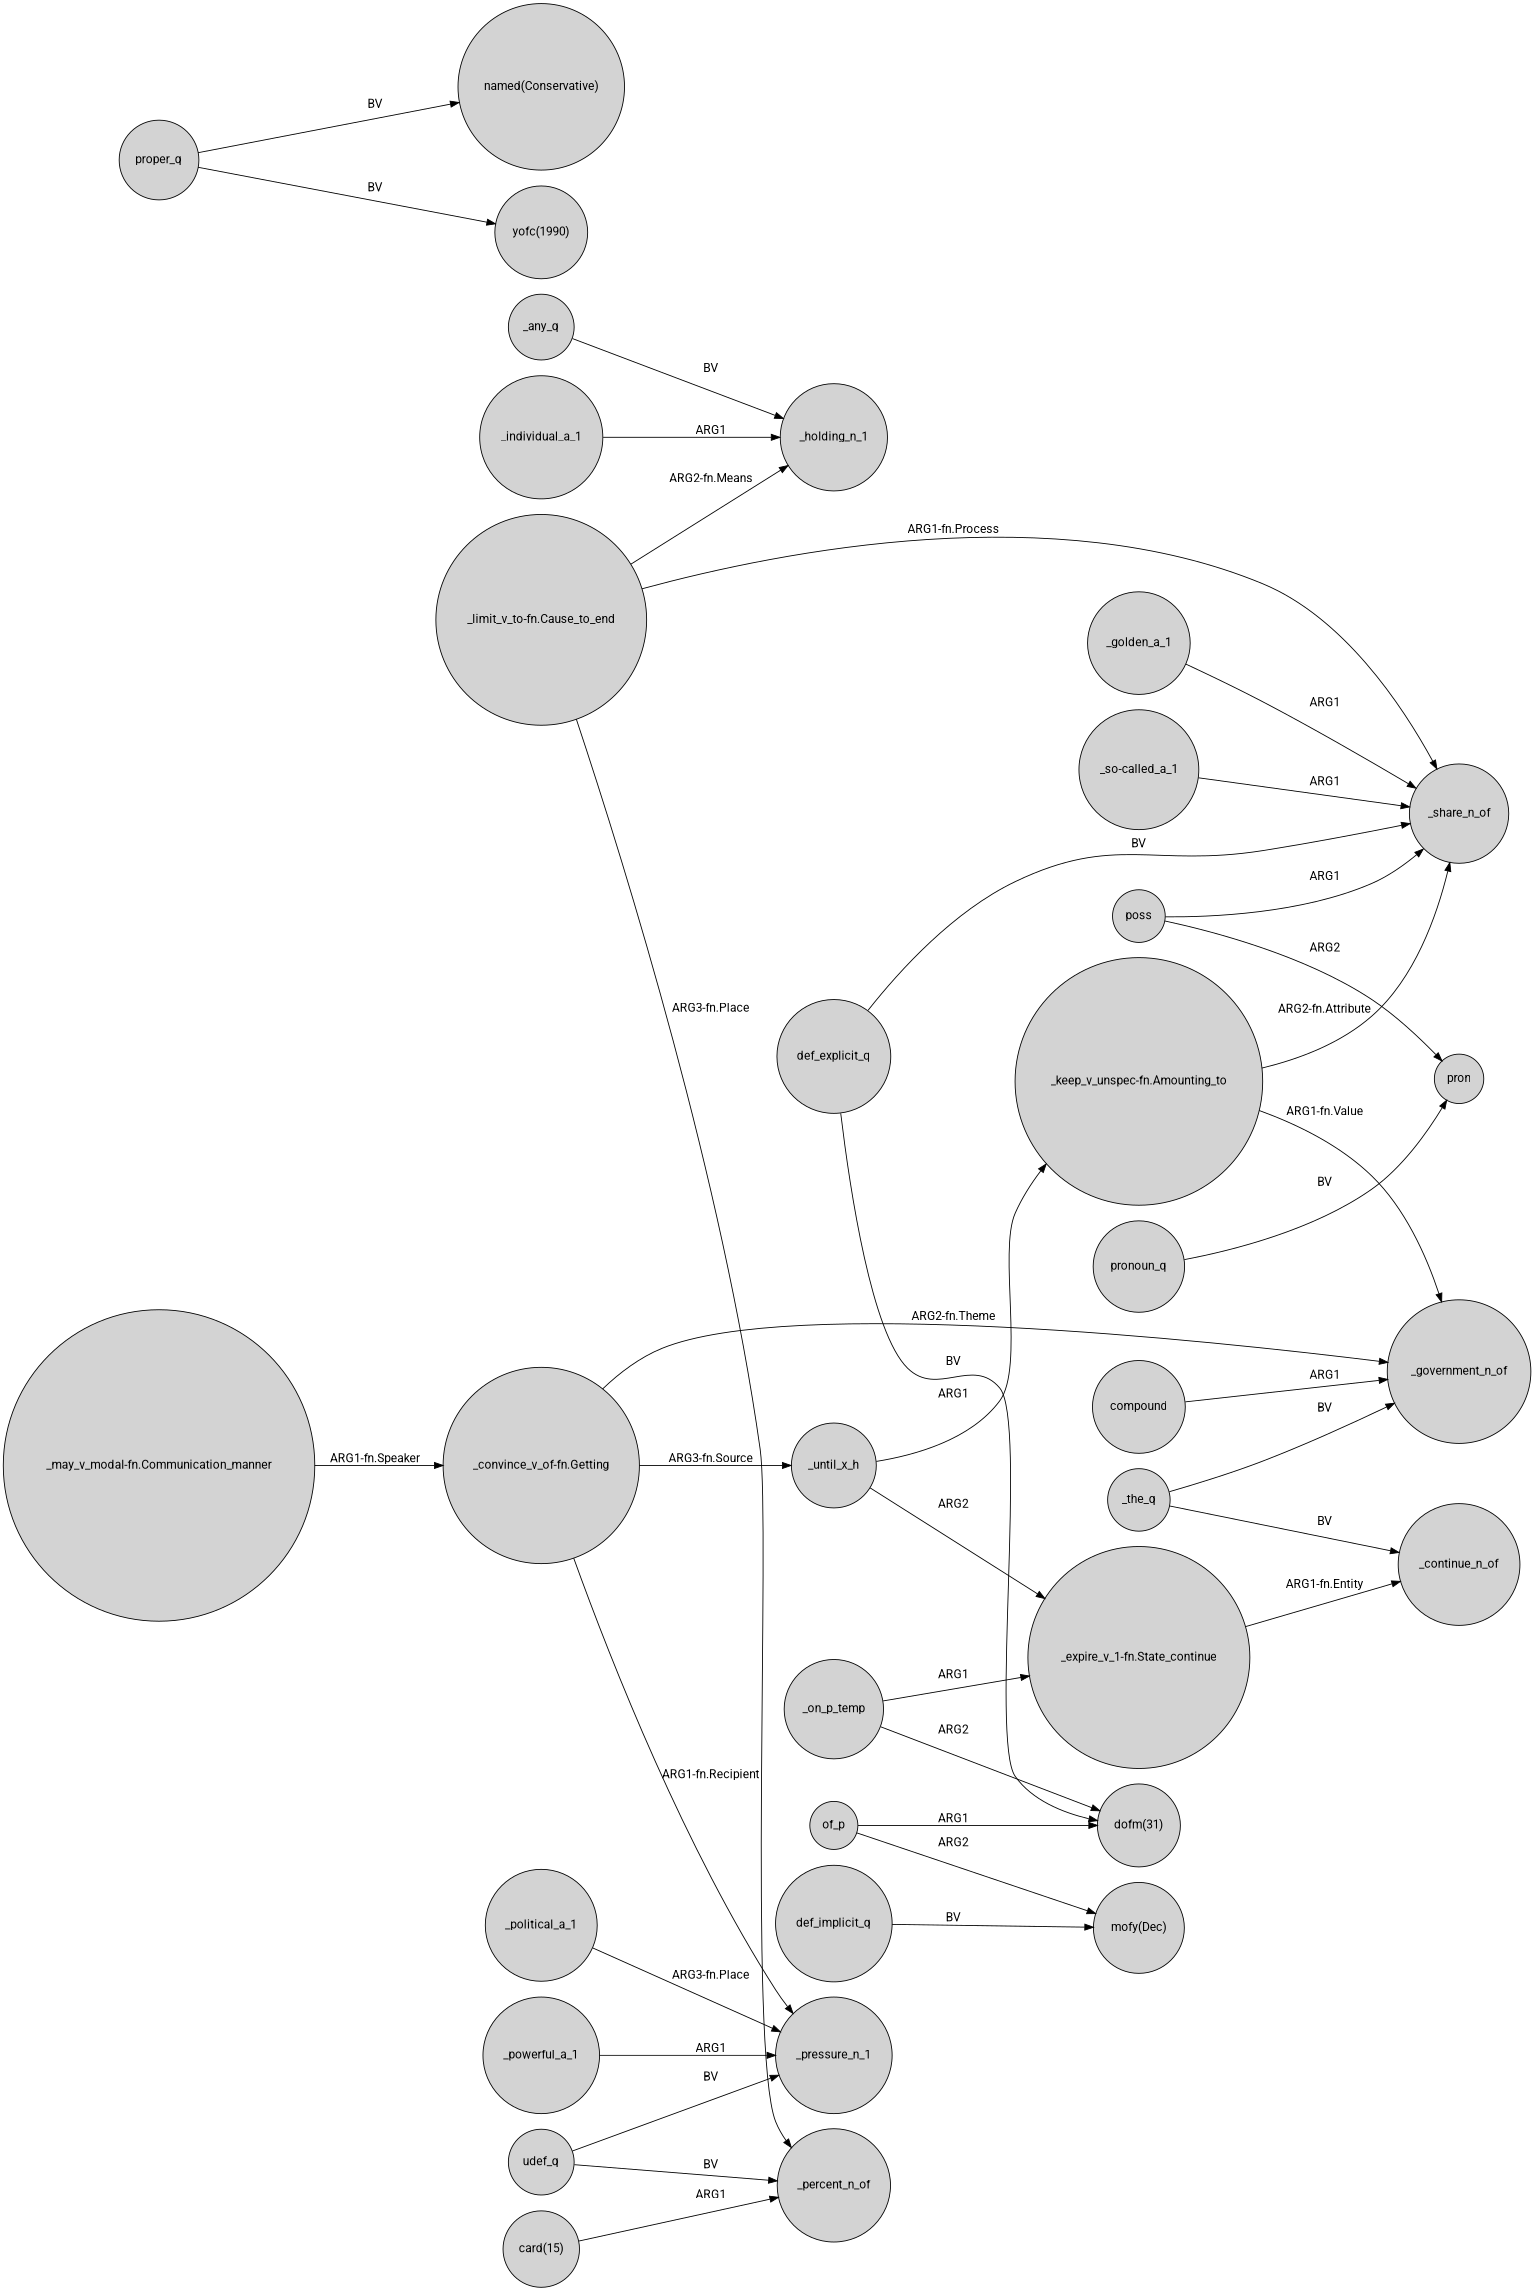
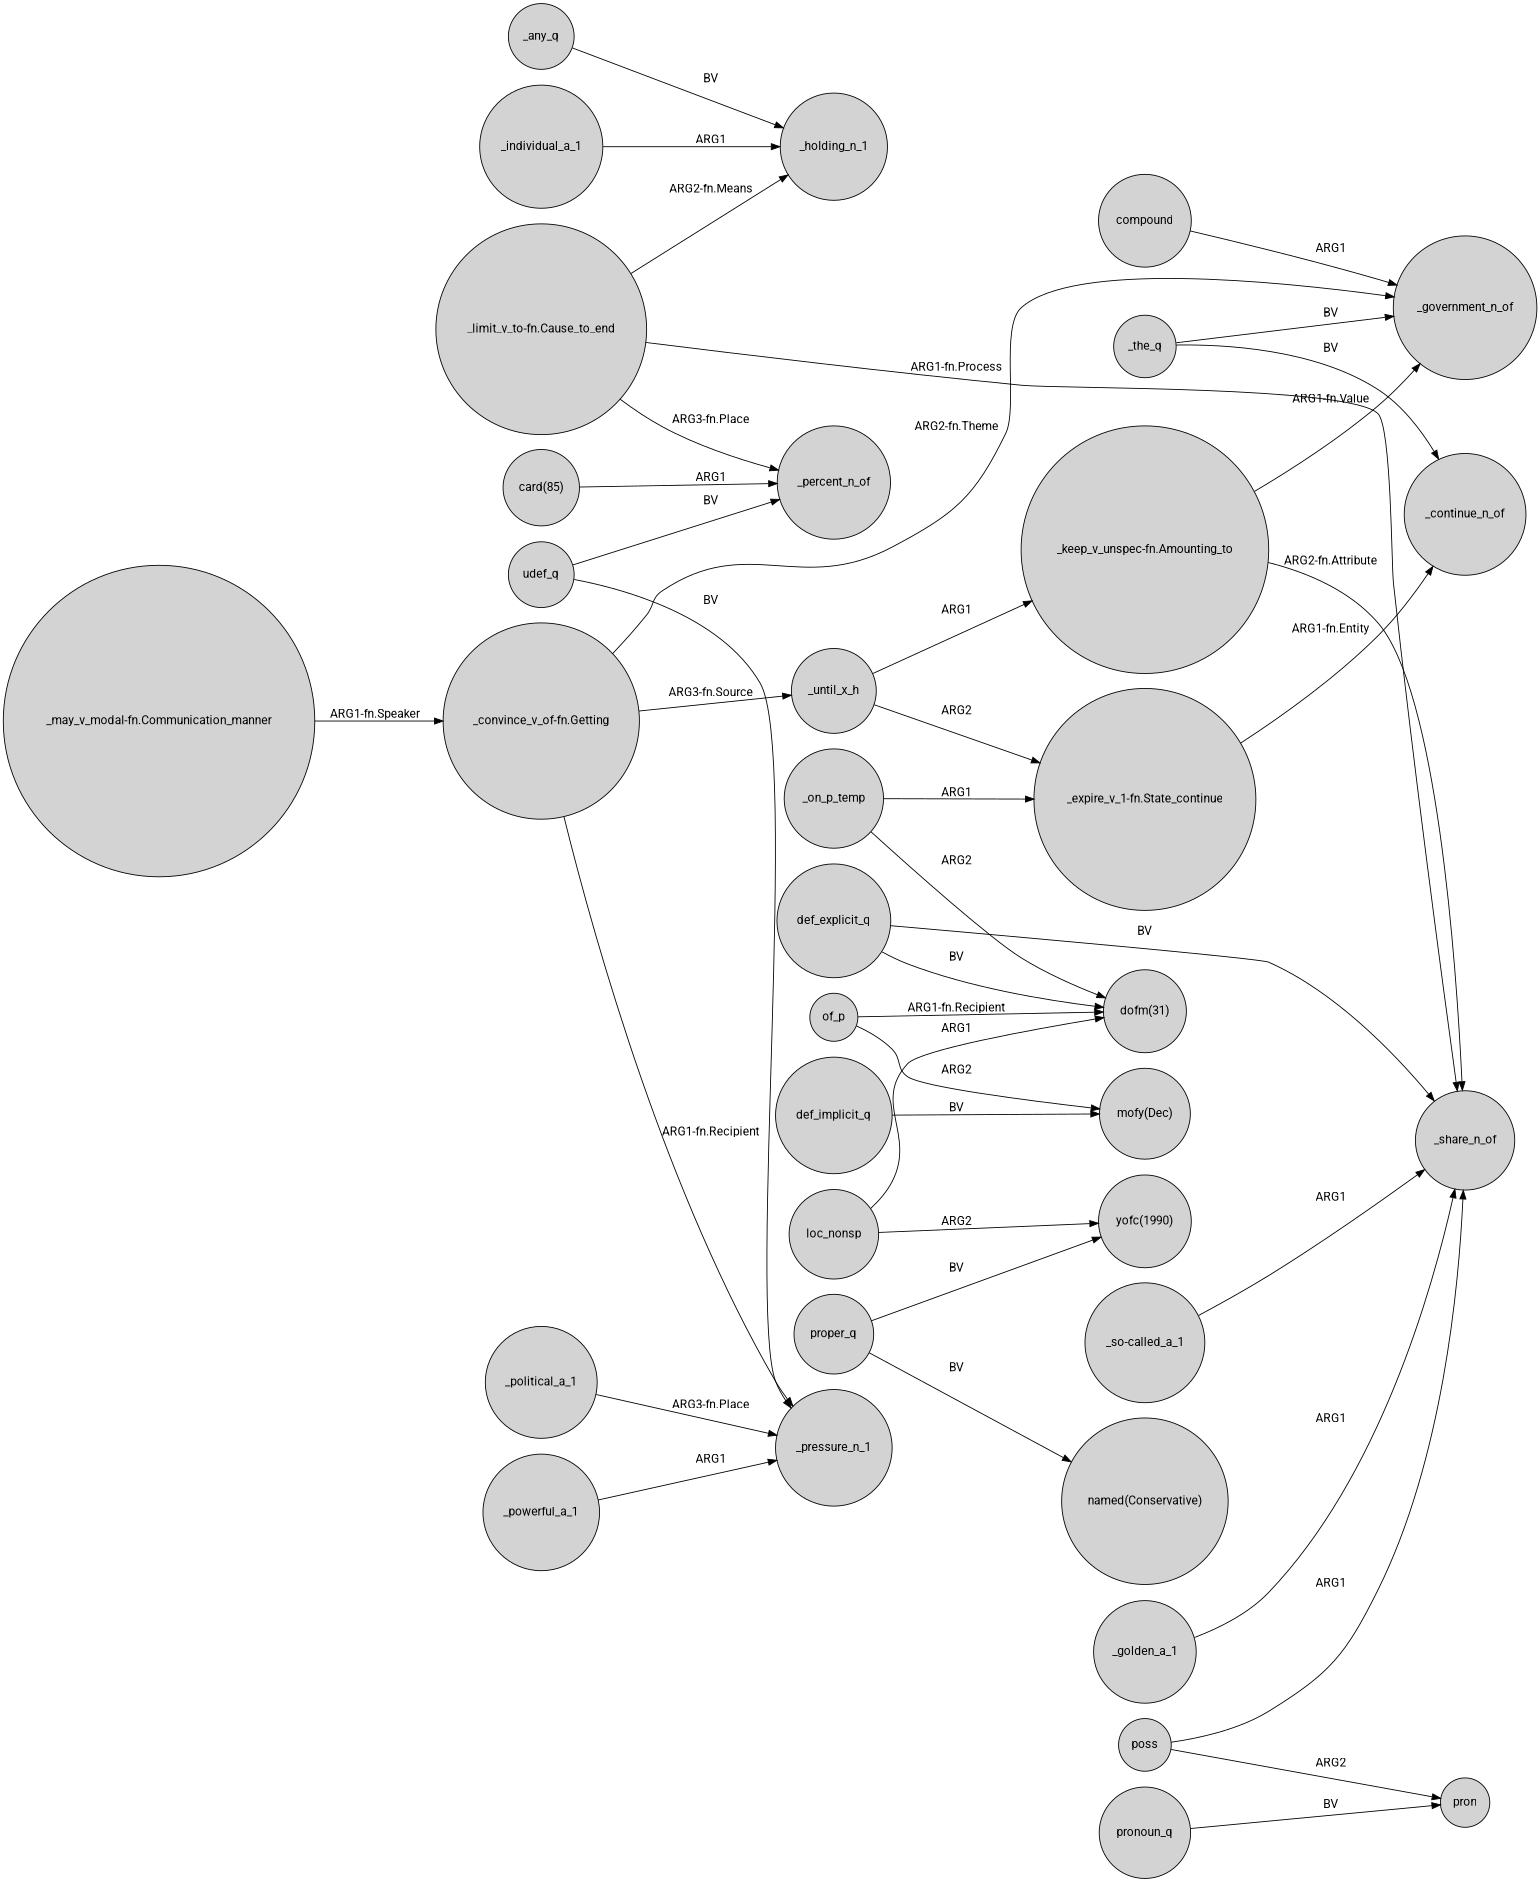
node "loc_nonsp": added
edge "of_p" -> "dofm(31)": label "ARG1" -> "ARG1-fn.Recipient"
node "card(15)": label "card(15)" -> "card(85)"
